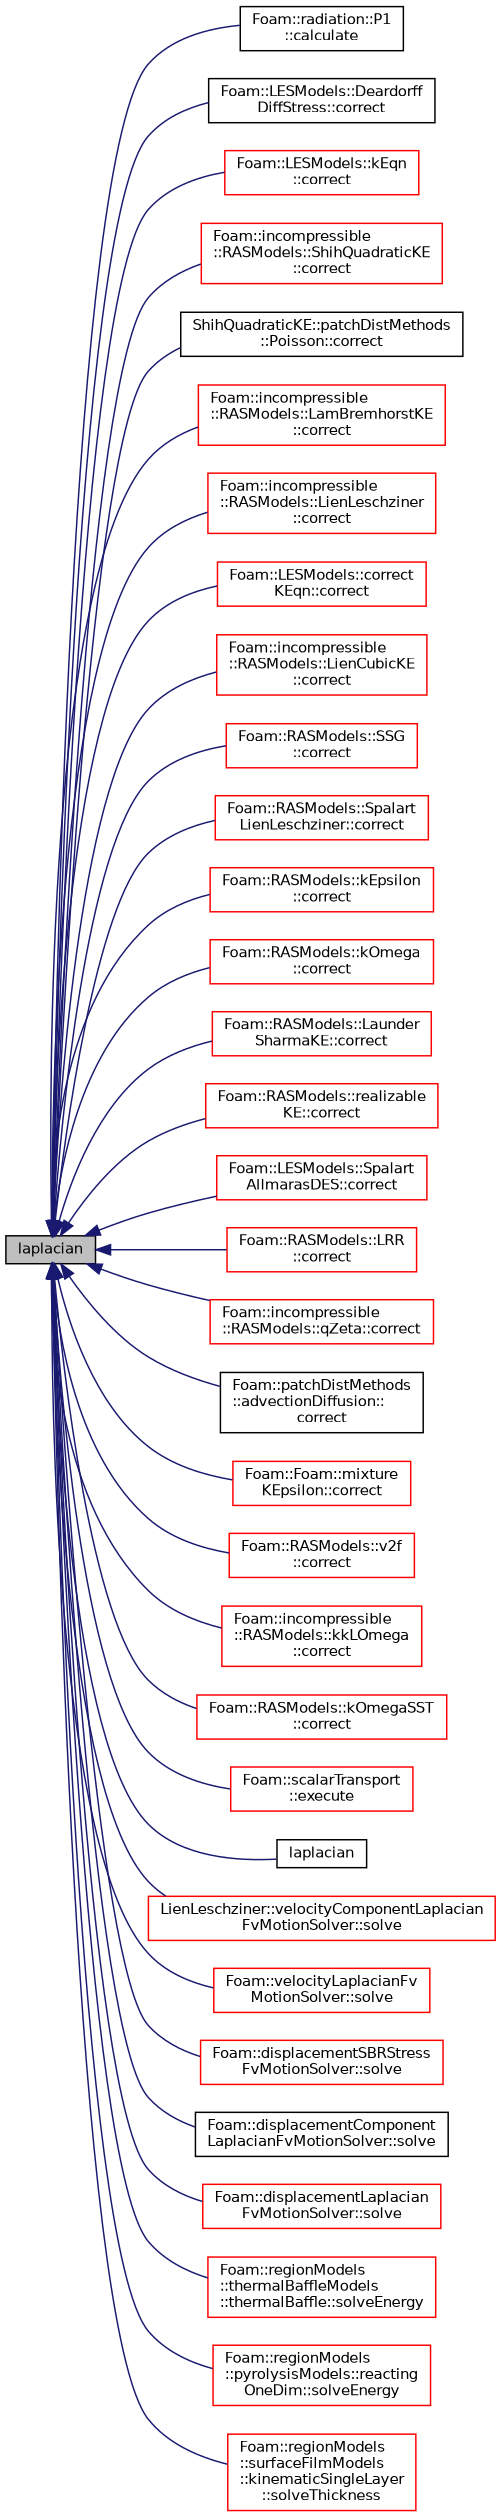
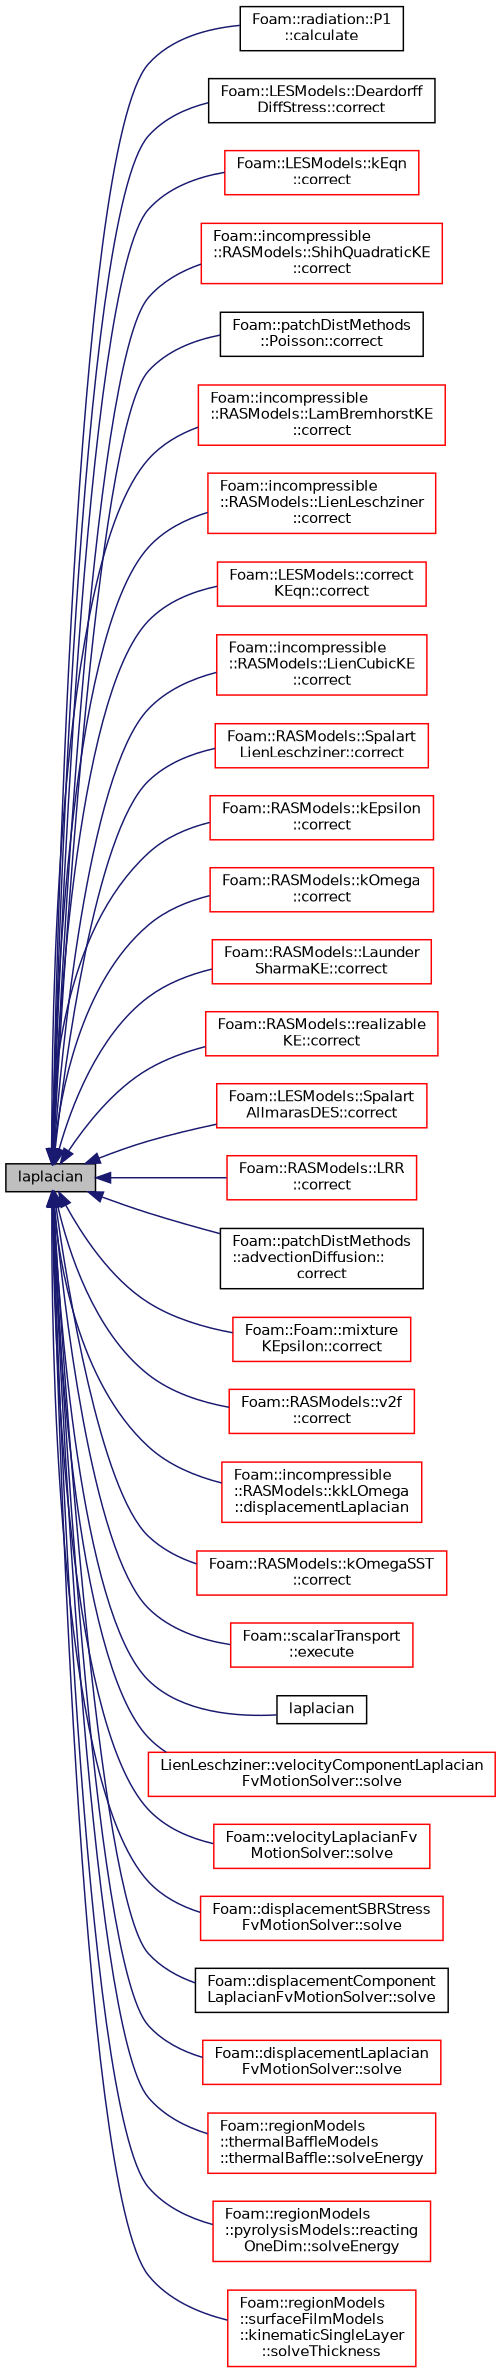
node "ShihQuadraticKE::patchDistMethods ::Poisson::correct": label "ShihQuadraticKE::patchDistMethods ::Poisson::correct" -> "Foam::patchDistMethods ::Poisson::correct"
node "Foam::RASModels::SSG ::correct": removed
node "Foam::incompressible ::RASModels::qZeta::correct": removed
node "Foam::incompressible ::RASModels::kkLOmega ::correct": label "Foam::incompressible ::RASModels::kkLOmega ::correct" -> "Foam::incompressible ::RASModels::kkLOmega ::displacementLaplacian"
